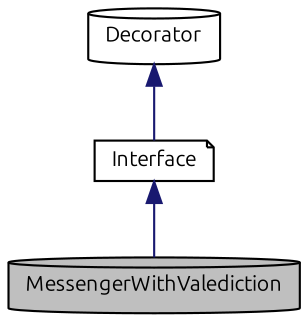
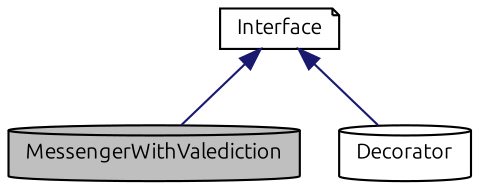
edge "Interface" -> "Decorator": reversed
